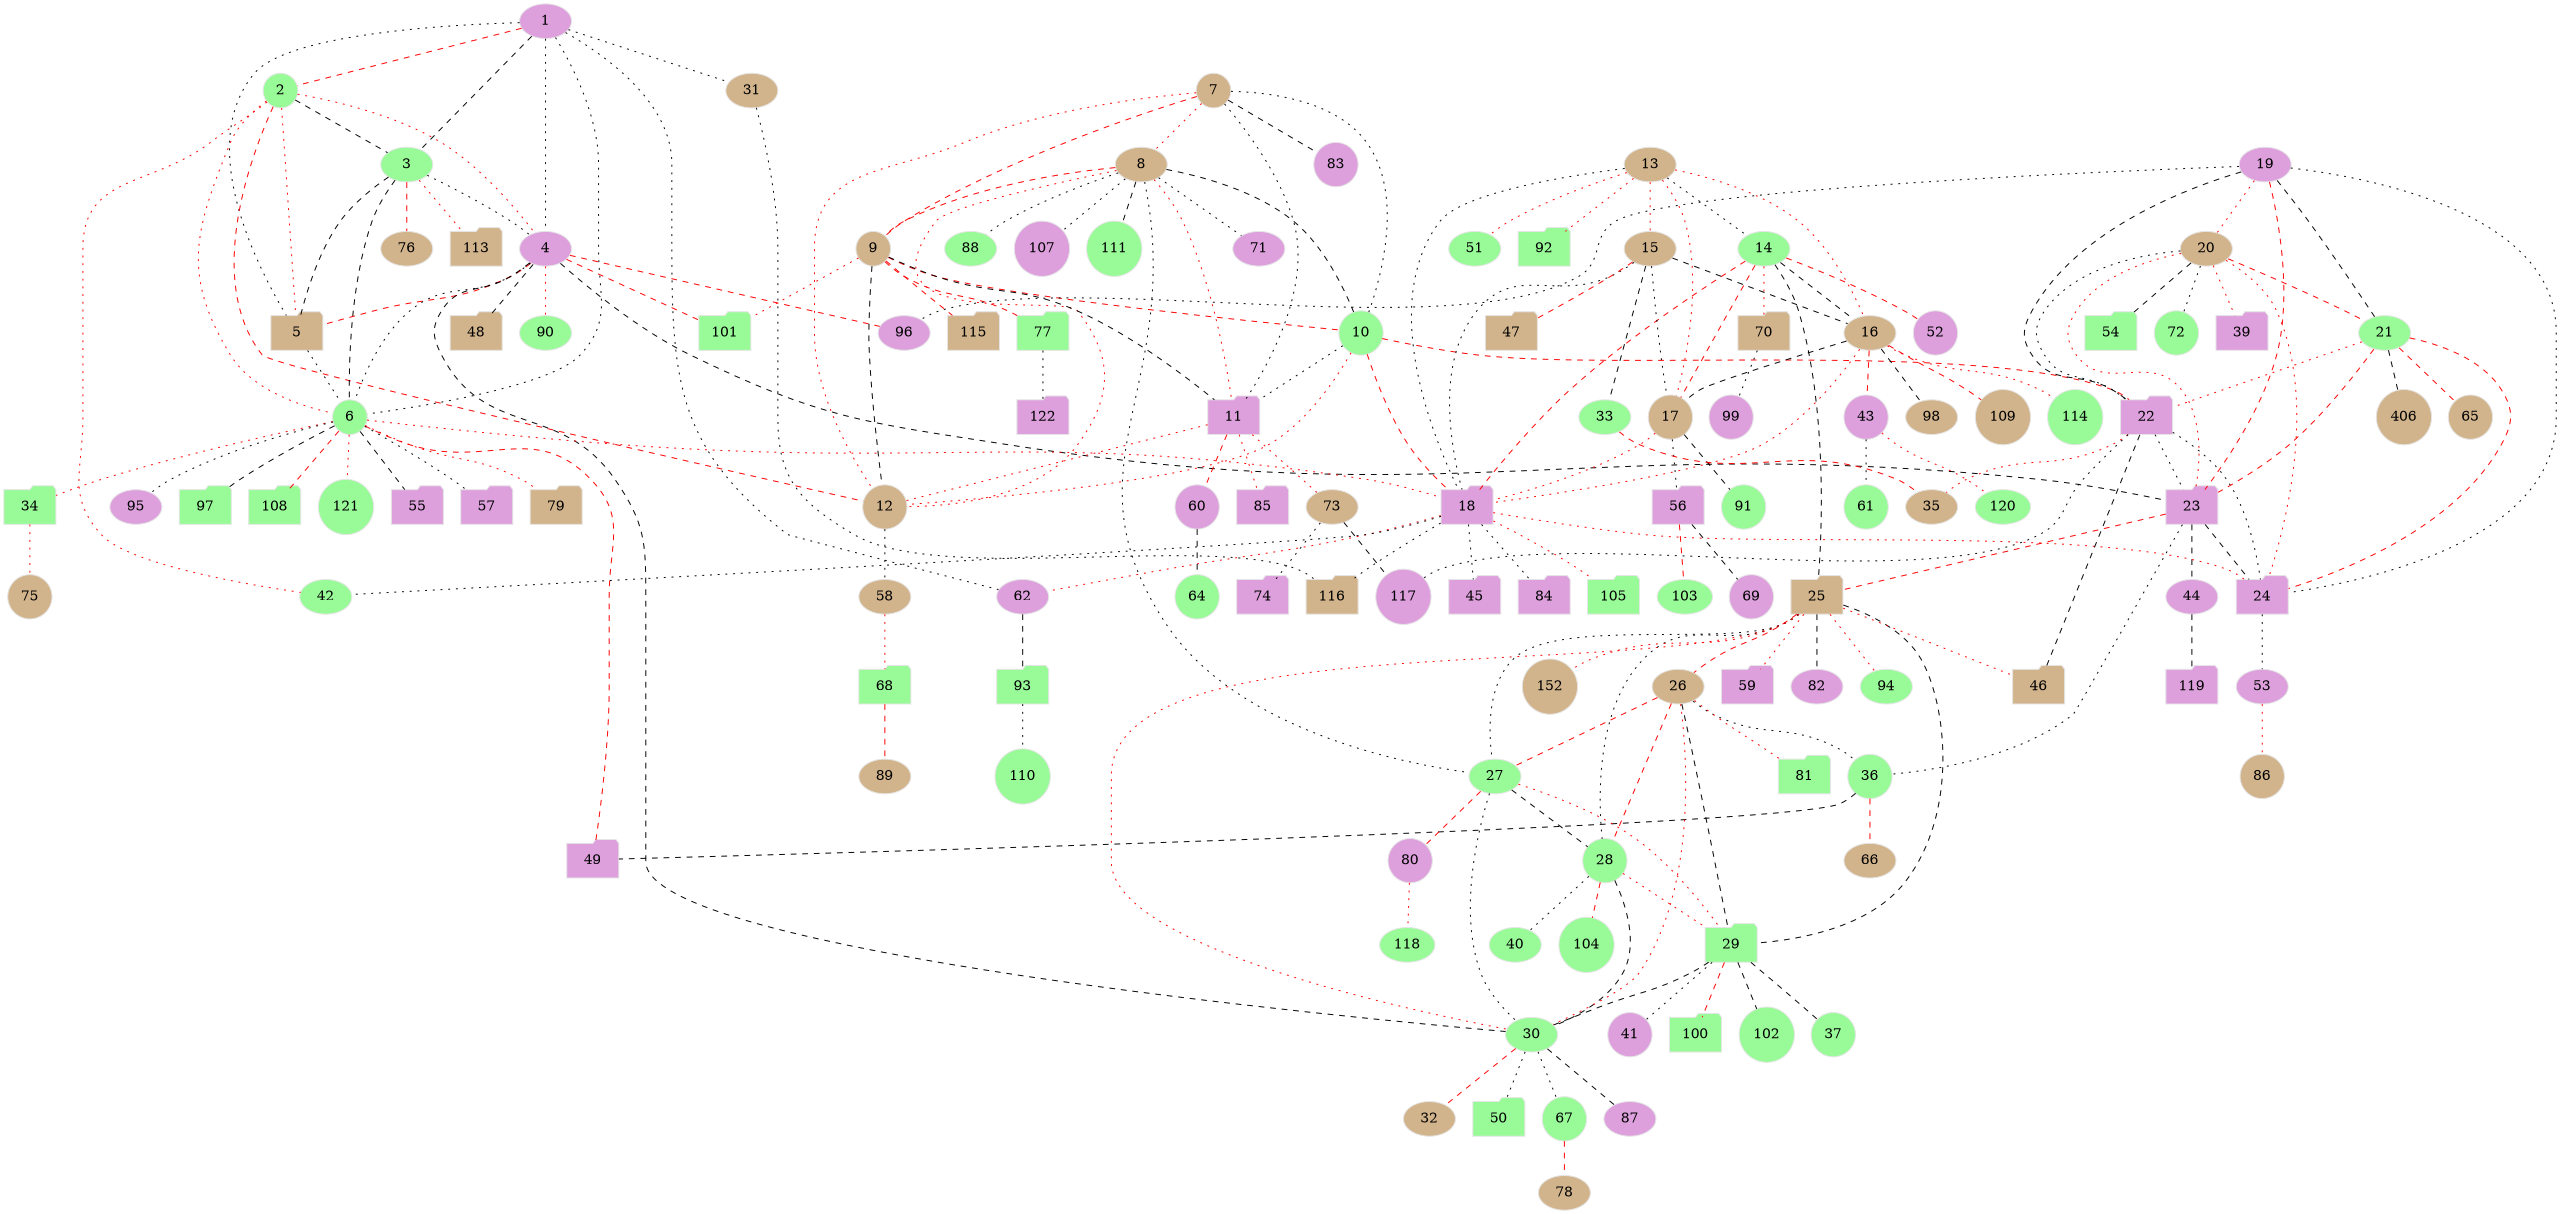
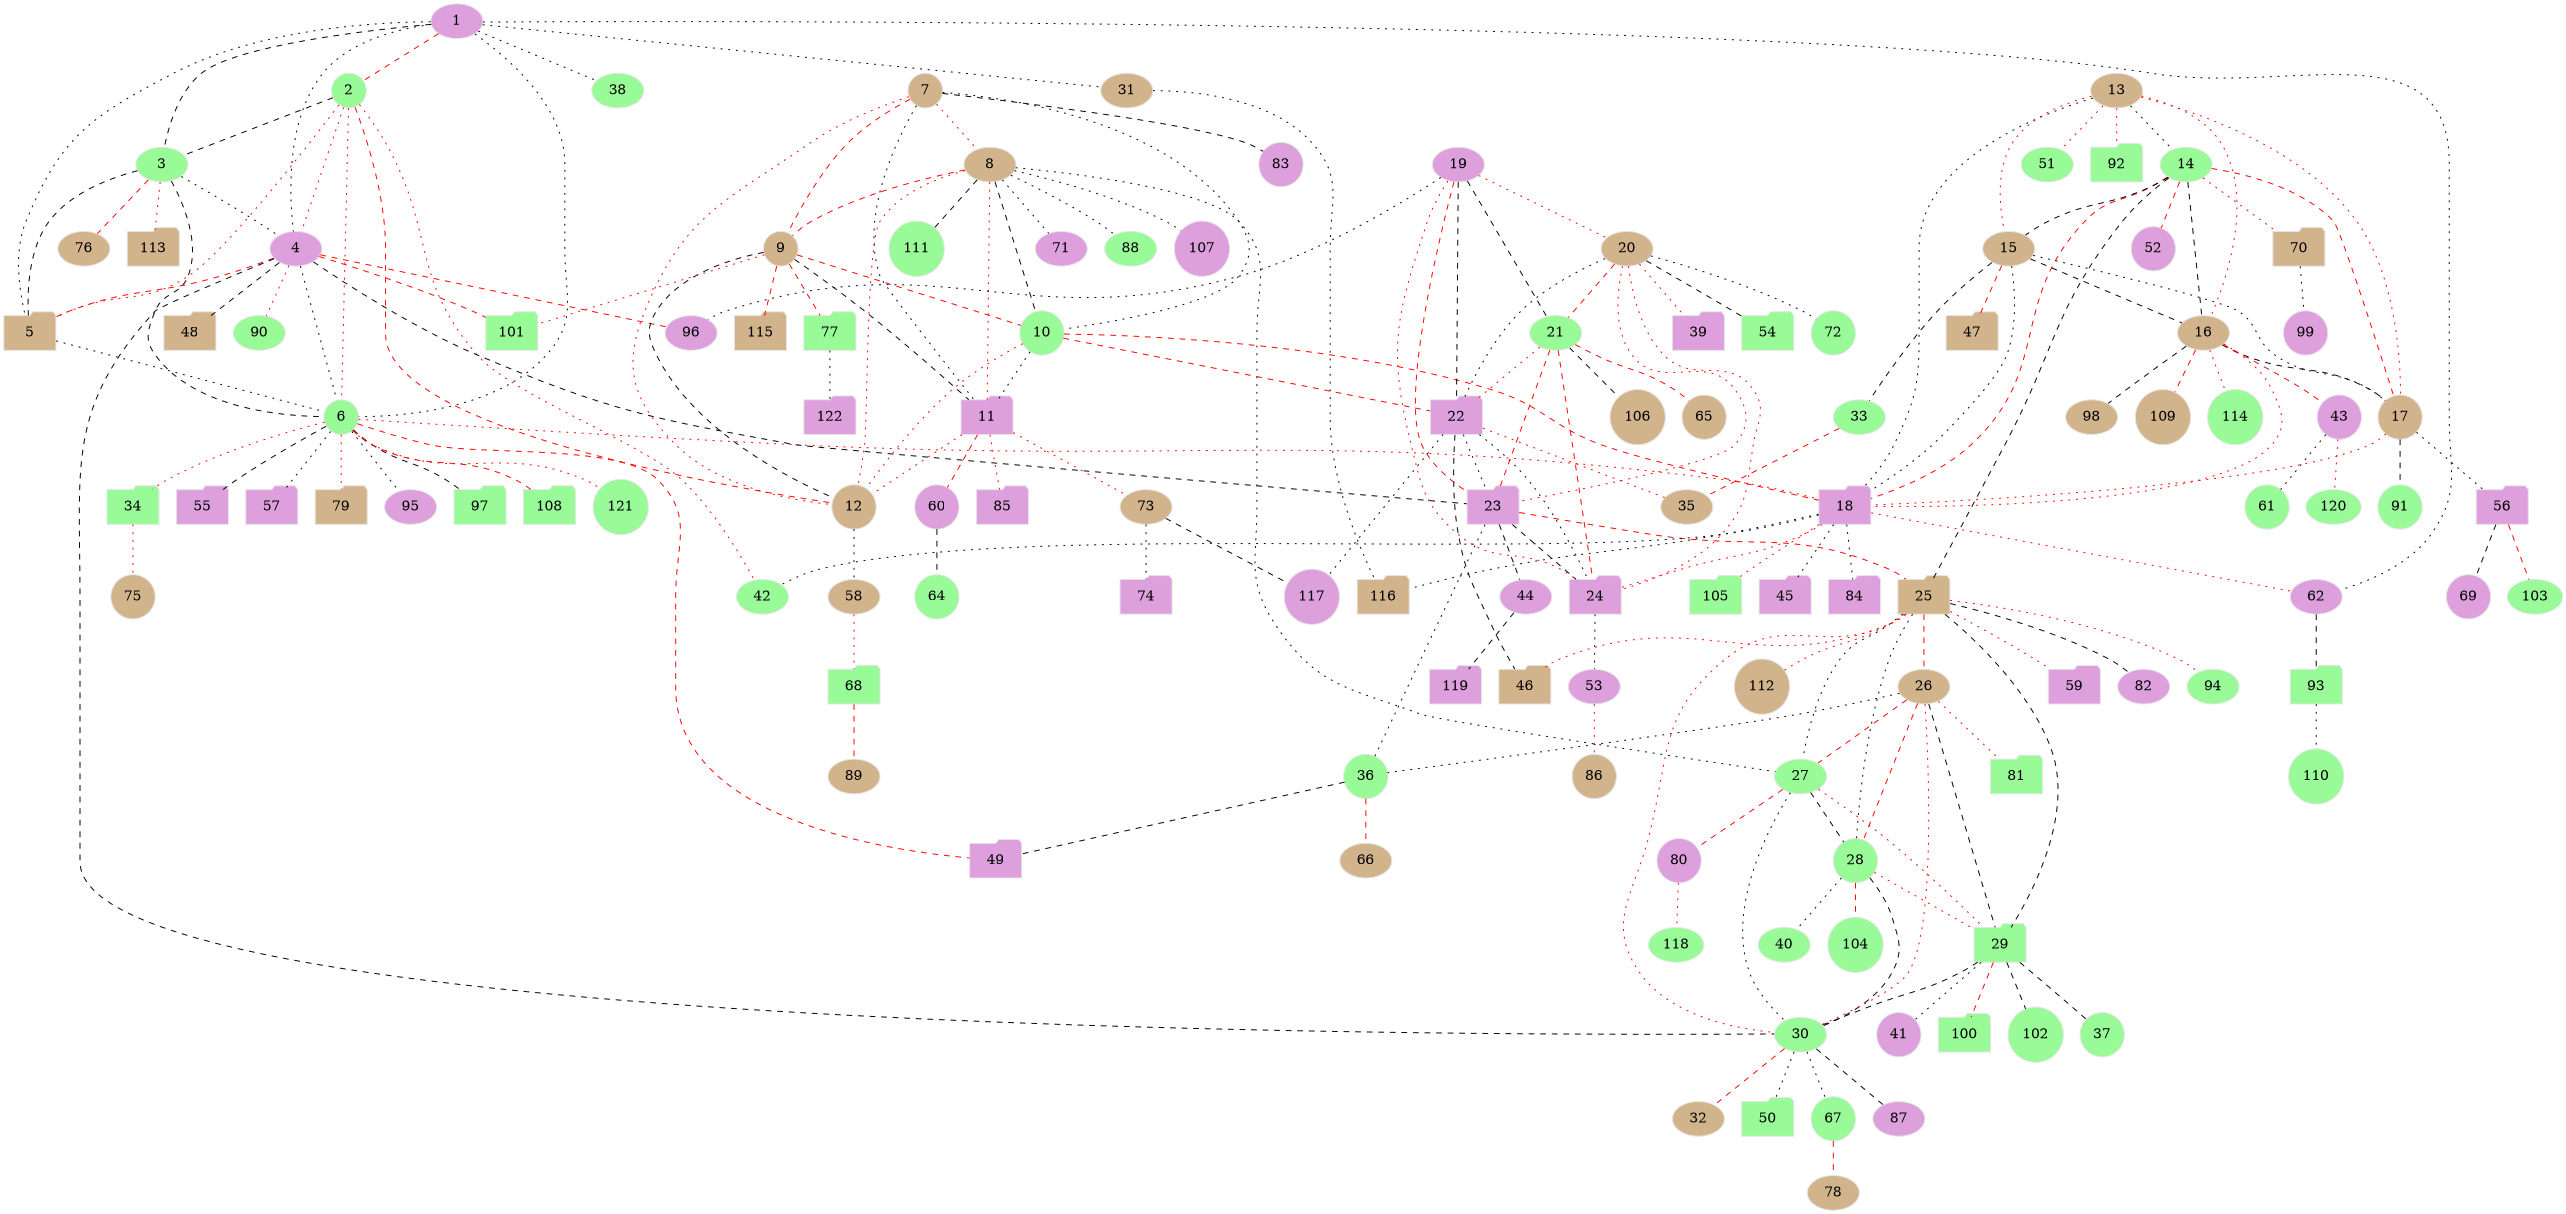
node "38": added
edge "14" -- "15": added
edge "19" -- "24": color black -> red
node "406": label "406" -> "106"
node "152": label "152" -> "112"
